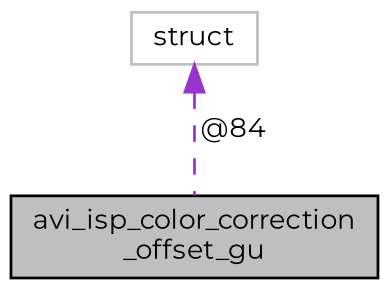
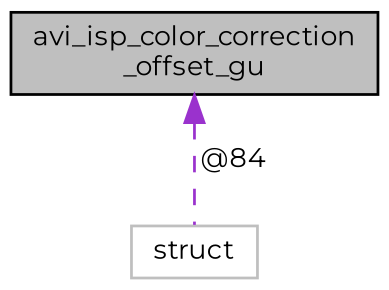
edge "avi_isp_color_correction _offset_gu" -> "struct": reversed
